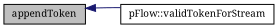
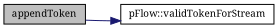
edge "pFlow::validTokenForStream" -> "appendToken": reversed
